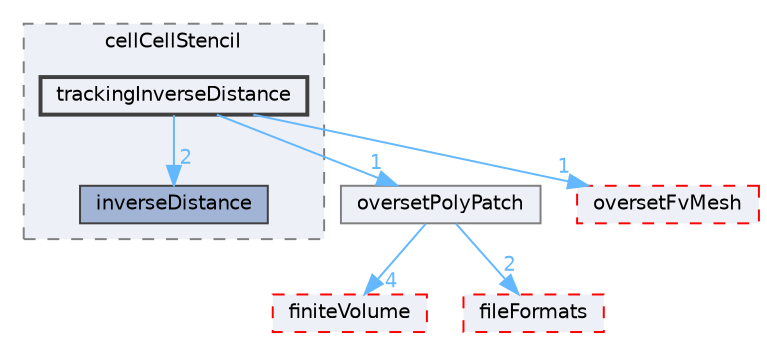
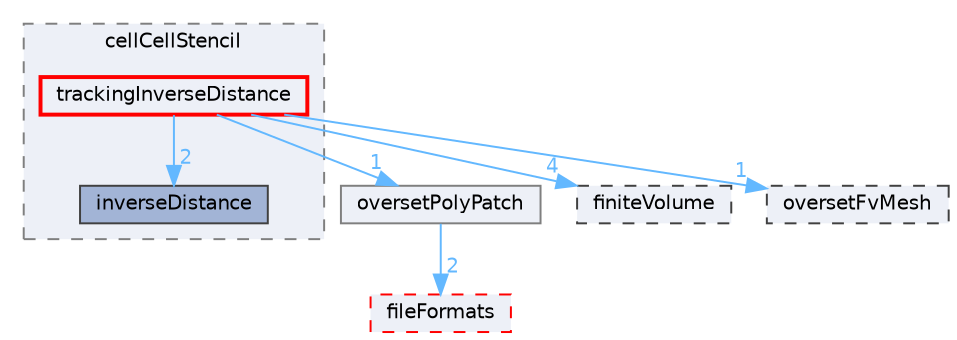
node "trackingInverseDistance": color grey25 -> red
node "oversetFvMesh": color red -> grey25
edge "oversetPolyPatch" -> "finiteVolume": now "trackingInverseDistance" -> "finiteVolume"
node "finiteVolume": color red -> grey25
